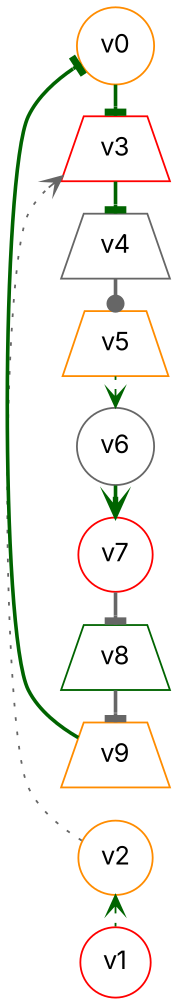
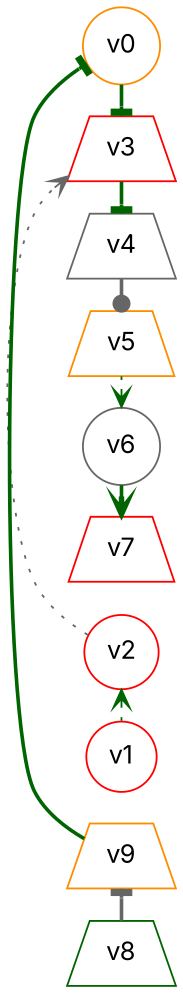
node "v7": shape circle -> trapezium
edge "v7" -> "v8": removed
node "v2": color darkorange -> red
